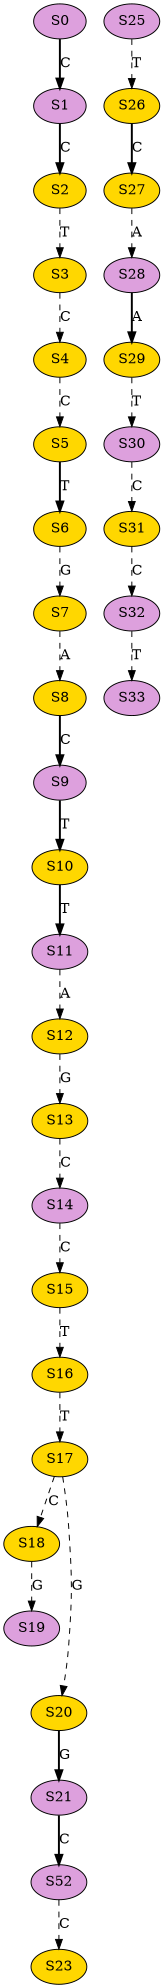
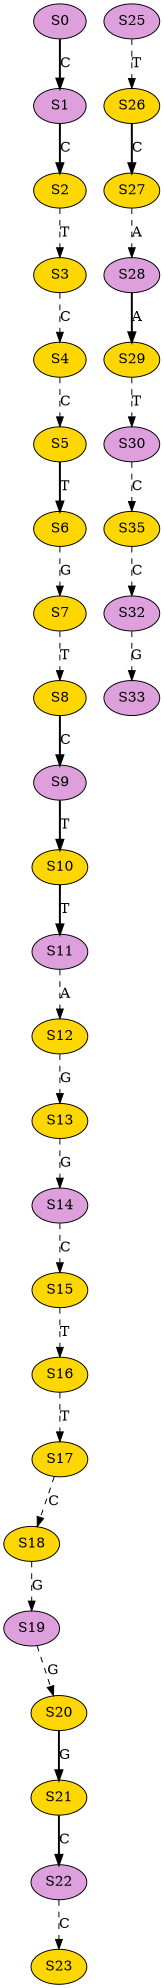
node "S31": label "S31" -> "S35"
edge "S7" -> "S8": label "A" -> "T"
edge "S32" -> "S33": label "T" -> "G"
edge "S13" -> "S14": label "C" -> "G"
edge "S17" -> "S20": now "S19" -> "S20"
node "S21": fillcolor plum -> gold
node "S52": label "S52" -> "S22"
